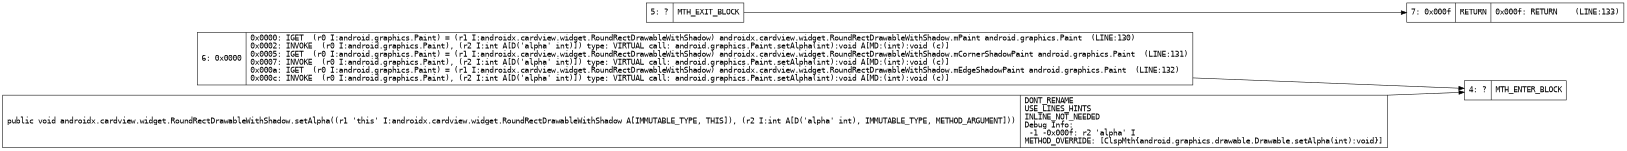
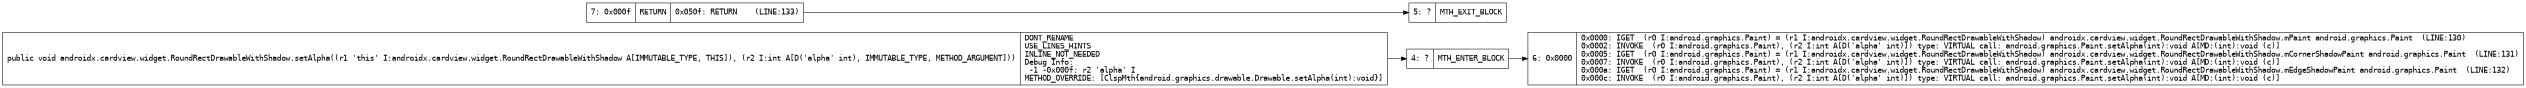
node "7: 0x000f": text "0x000f: RETURN    (LINE:133)" -> "0x050f: RETURN    (LINE:133)"
edge "5: ?" -> "7: 0x000f": reversed
edge "6: 0x0000" -> "4: ?": reversed
